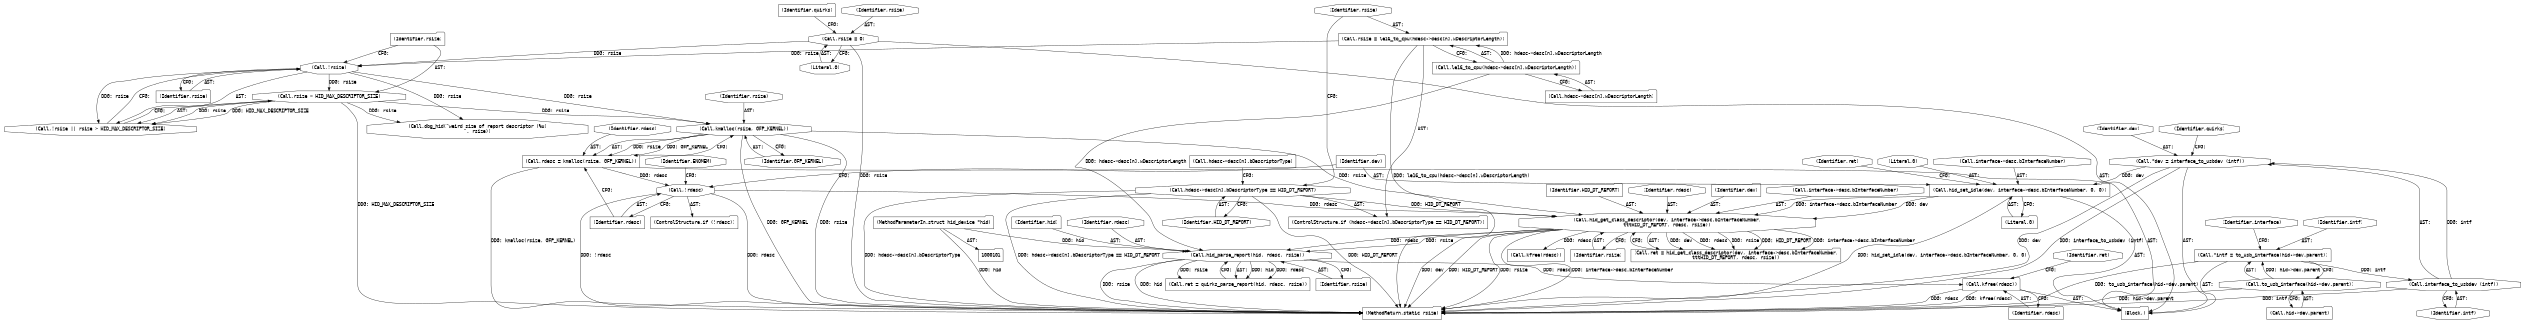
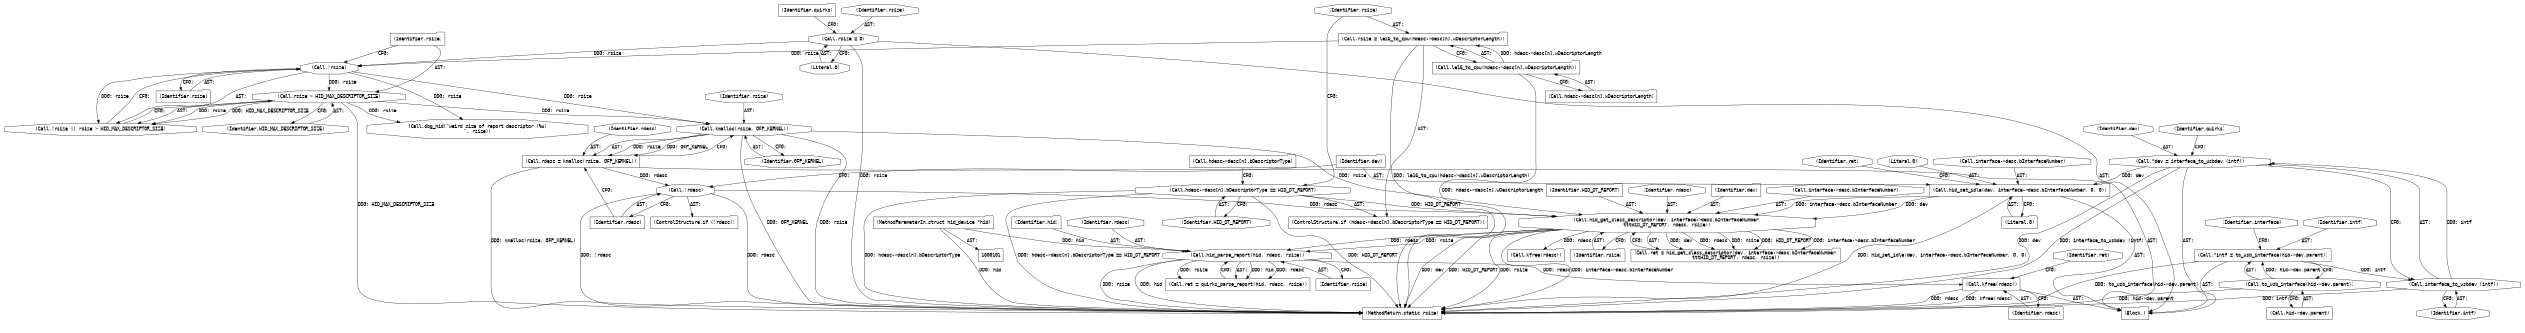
edge "(Call,le16_to_cpu(hdesc->desc[n].wDescriptorLength))" -> "(Call,hid_parse_report(hid, rdesc, rsize))": now "(Call,le16_to_cpu(hdesc->desc[n].wDescriptorLength))" -> "(MethodReturn,static rsize)"
node "(Identifier,HID_MAX_DESCRIPTOR_SIZE)": added
node "(Identifier,ENOMEM)": removed
edge "(Call,*dev = interface_to_usbdev (intf))" -> "(Call,interface_to_usbdev (intf))": added, label "CFG:"
